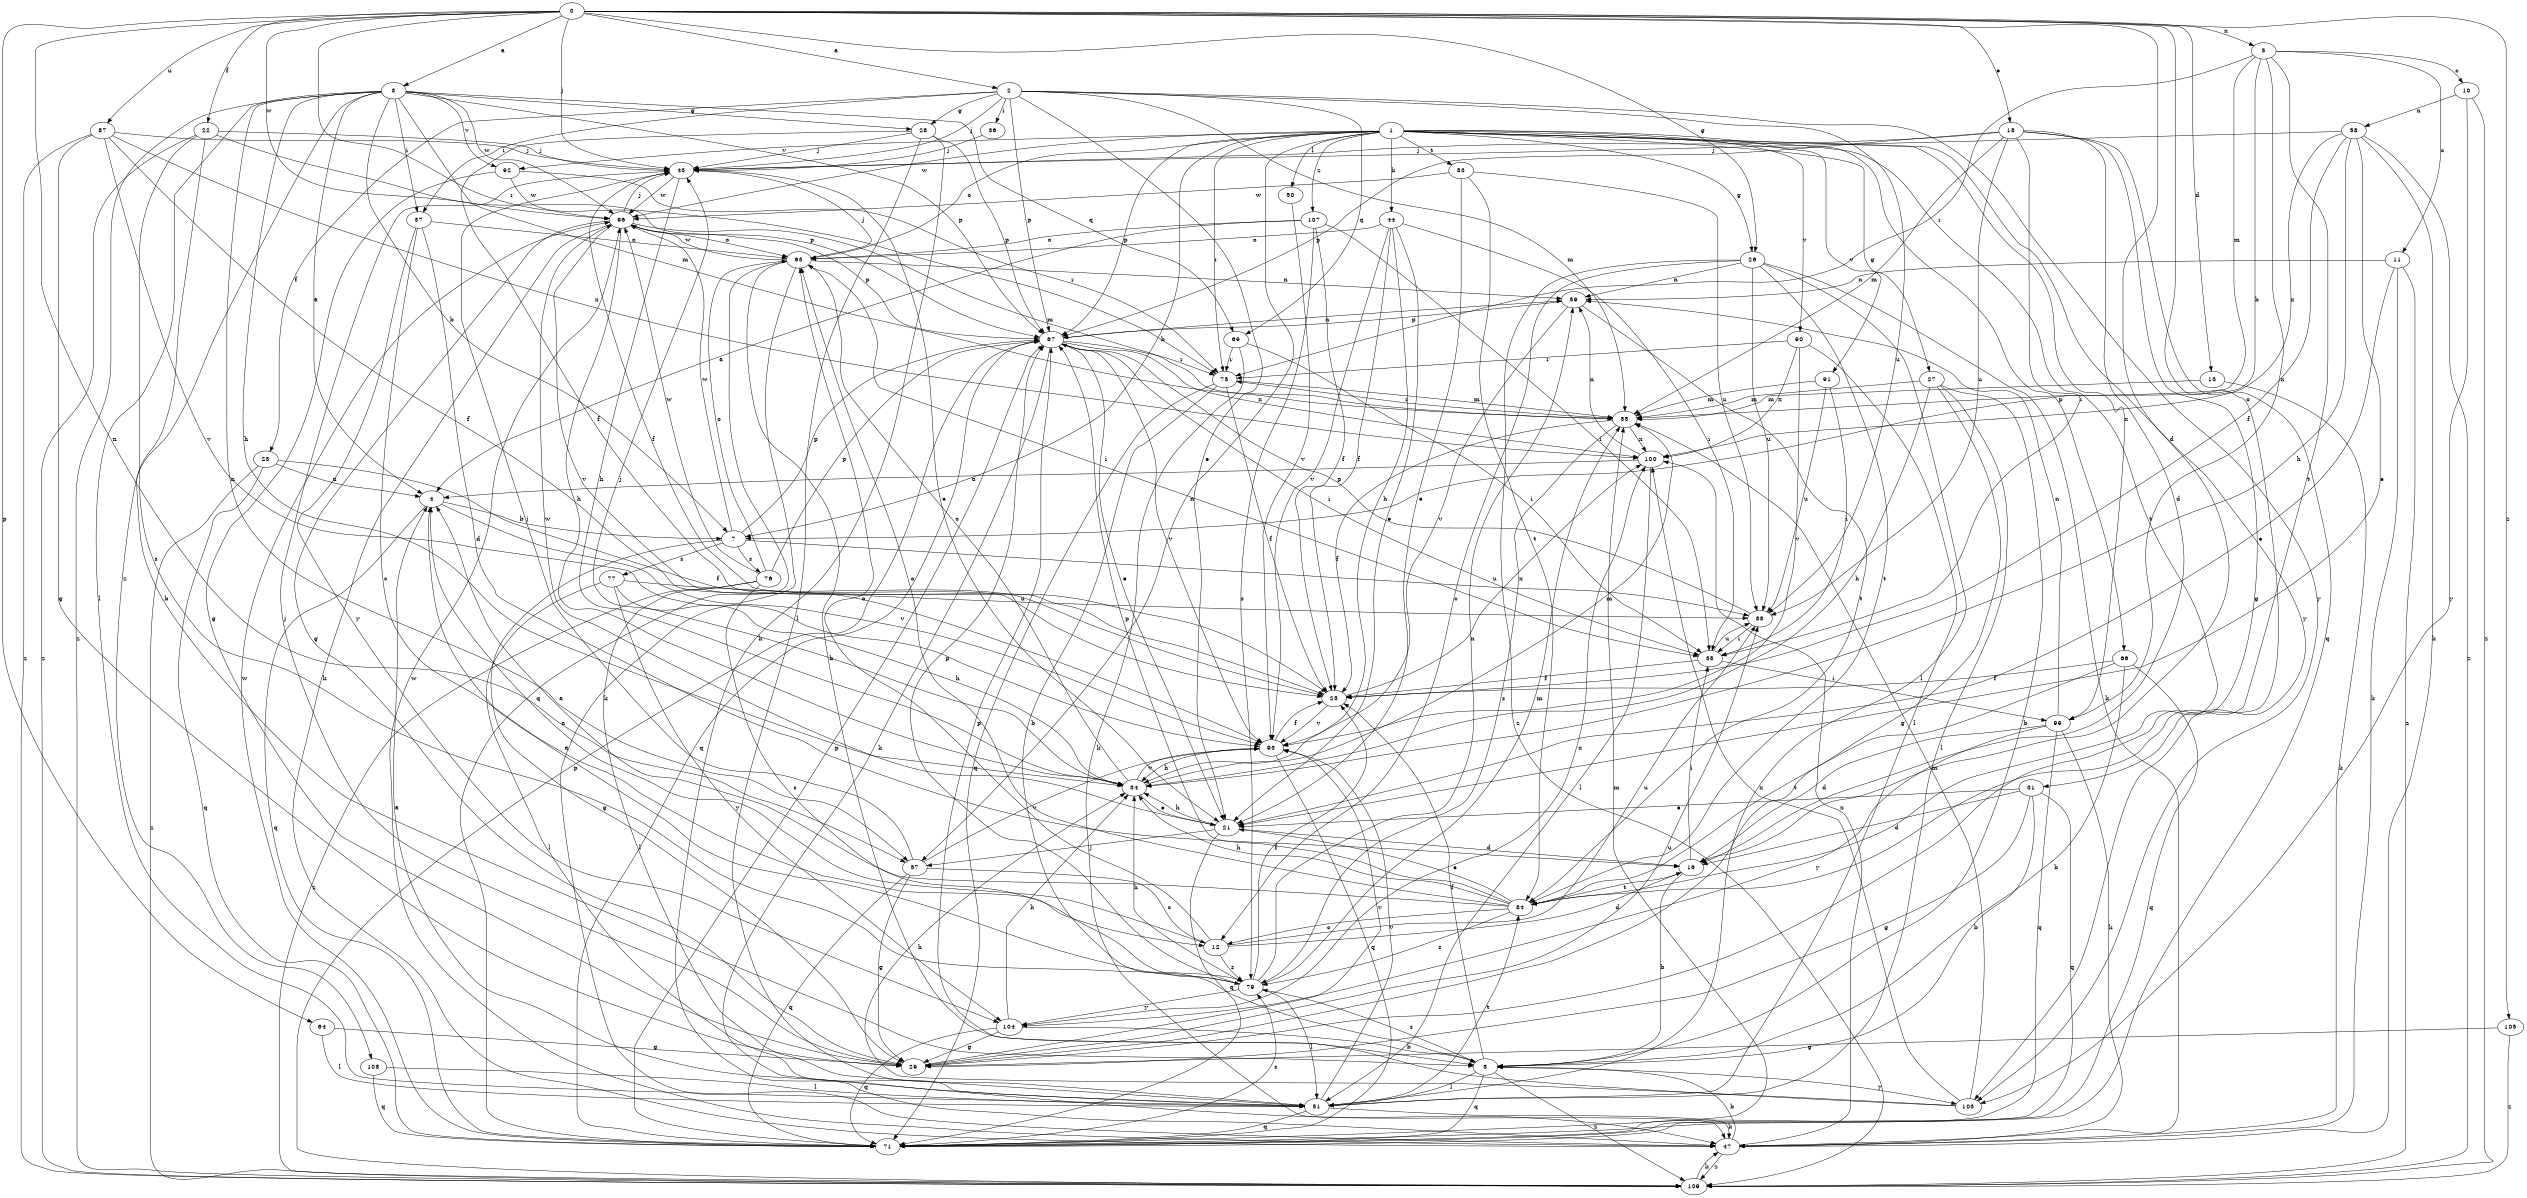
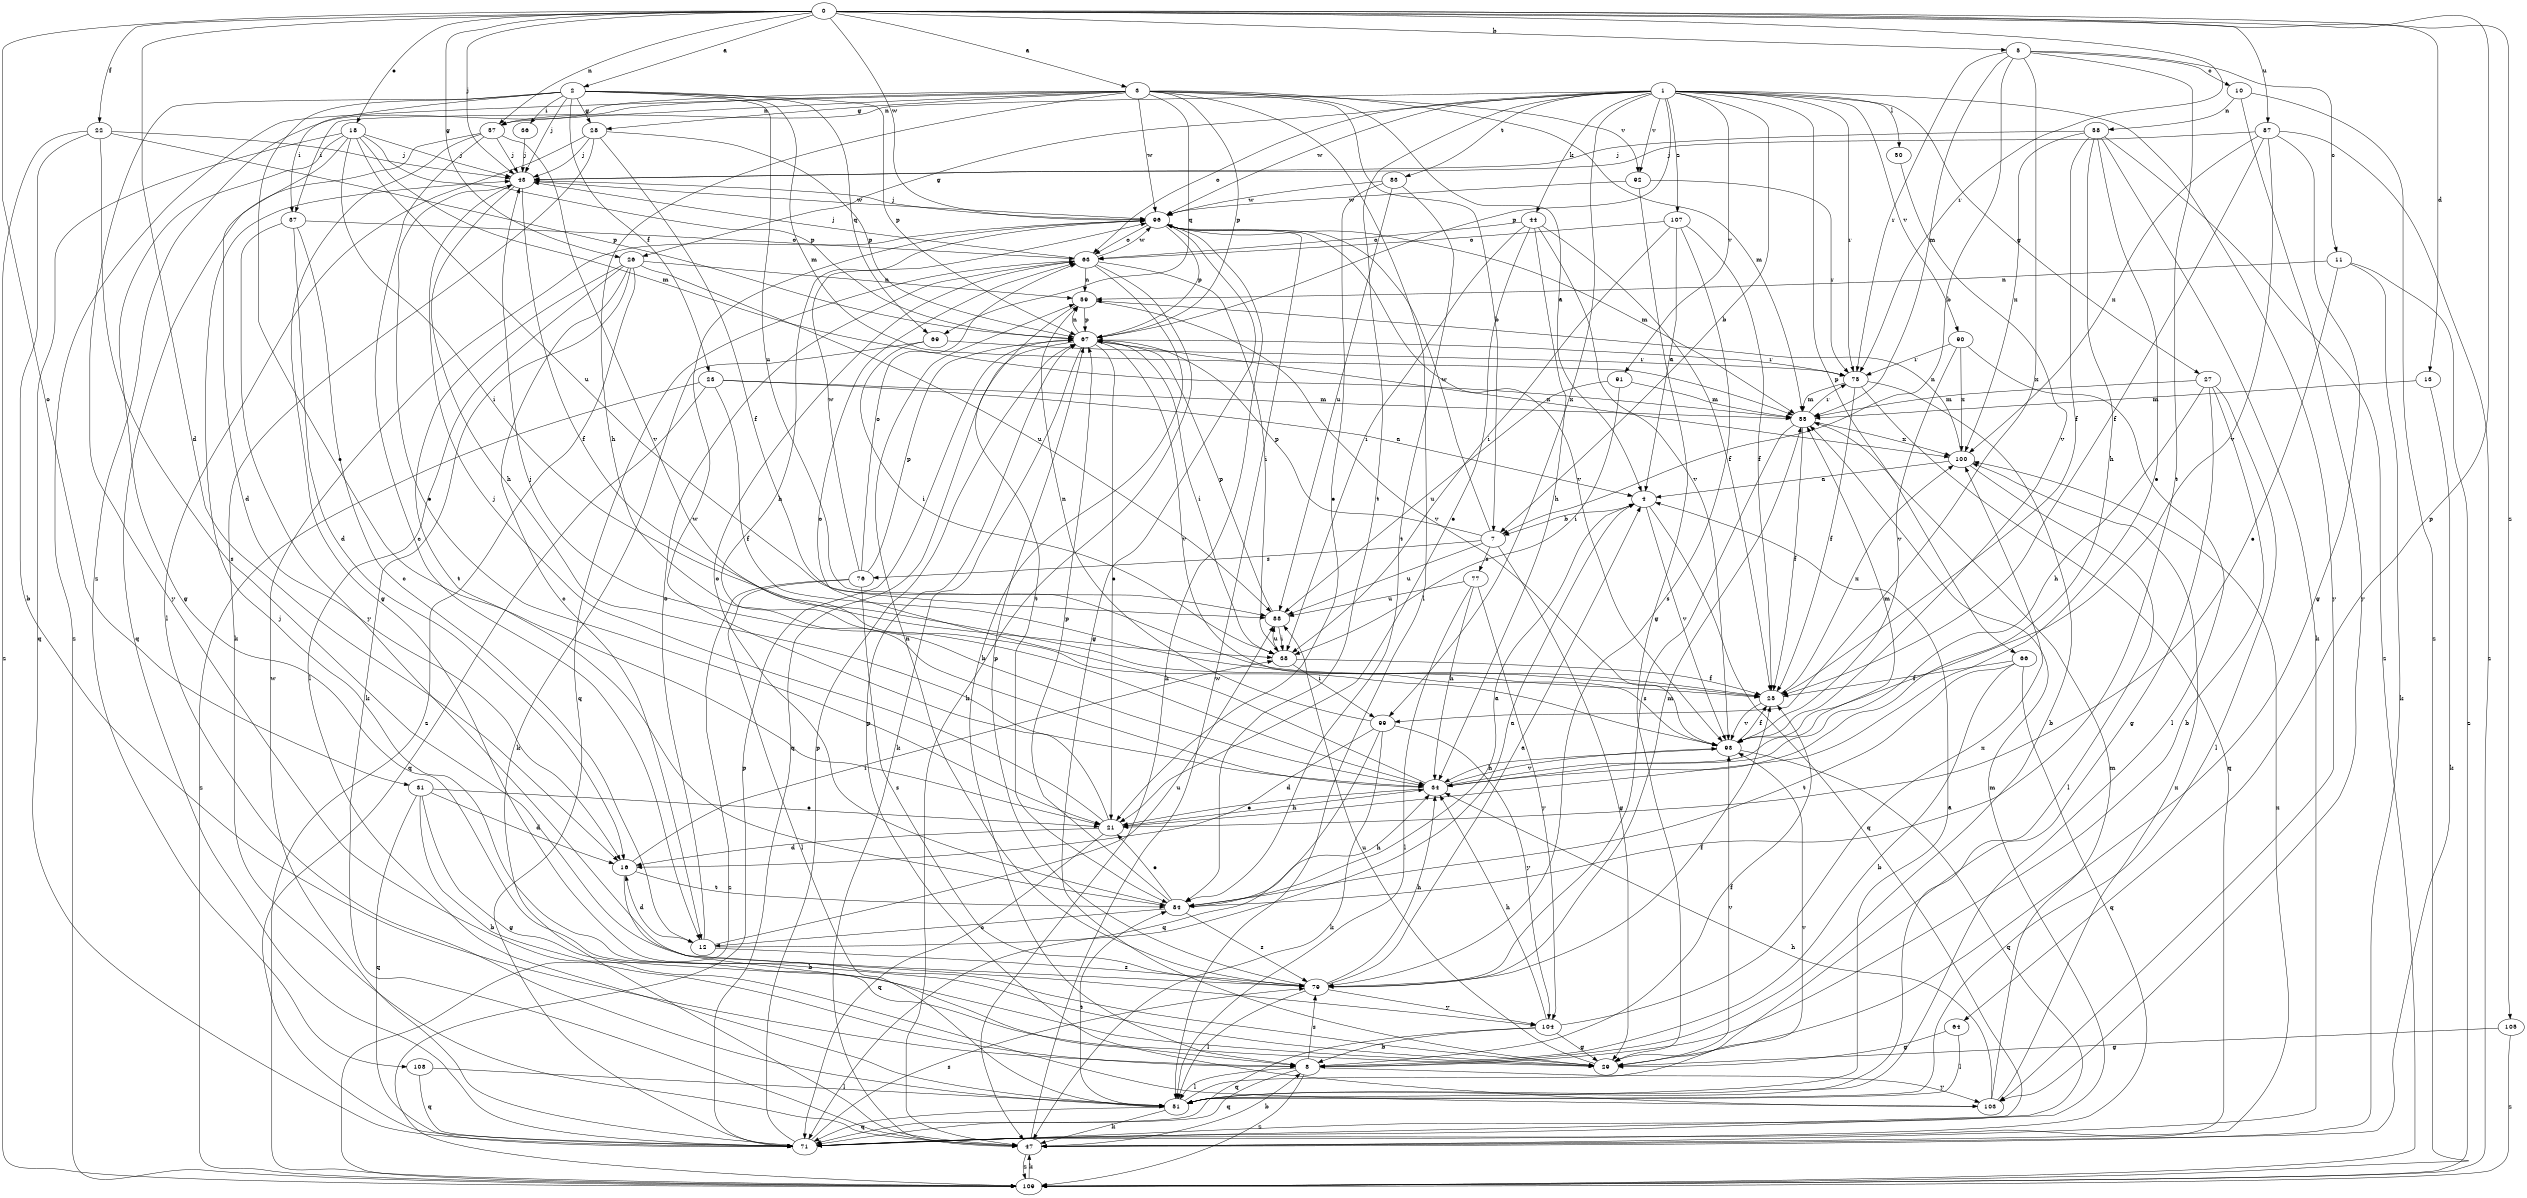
edge "0" -> "5": label "x" -> "b"
edge "23" -> "55": added, label "m"
edge "21" -> "57": now "21" -> "43"
